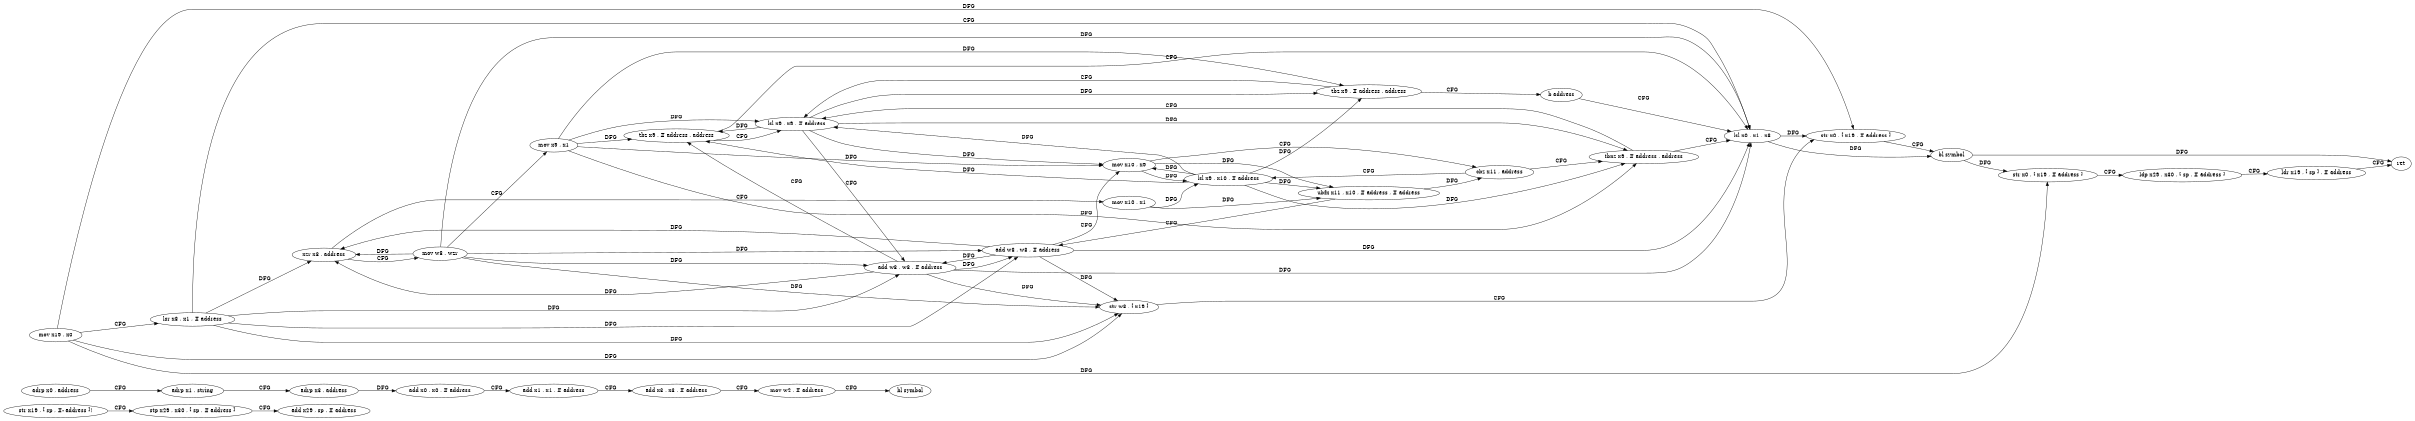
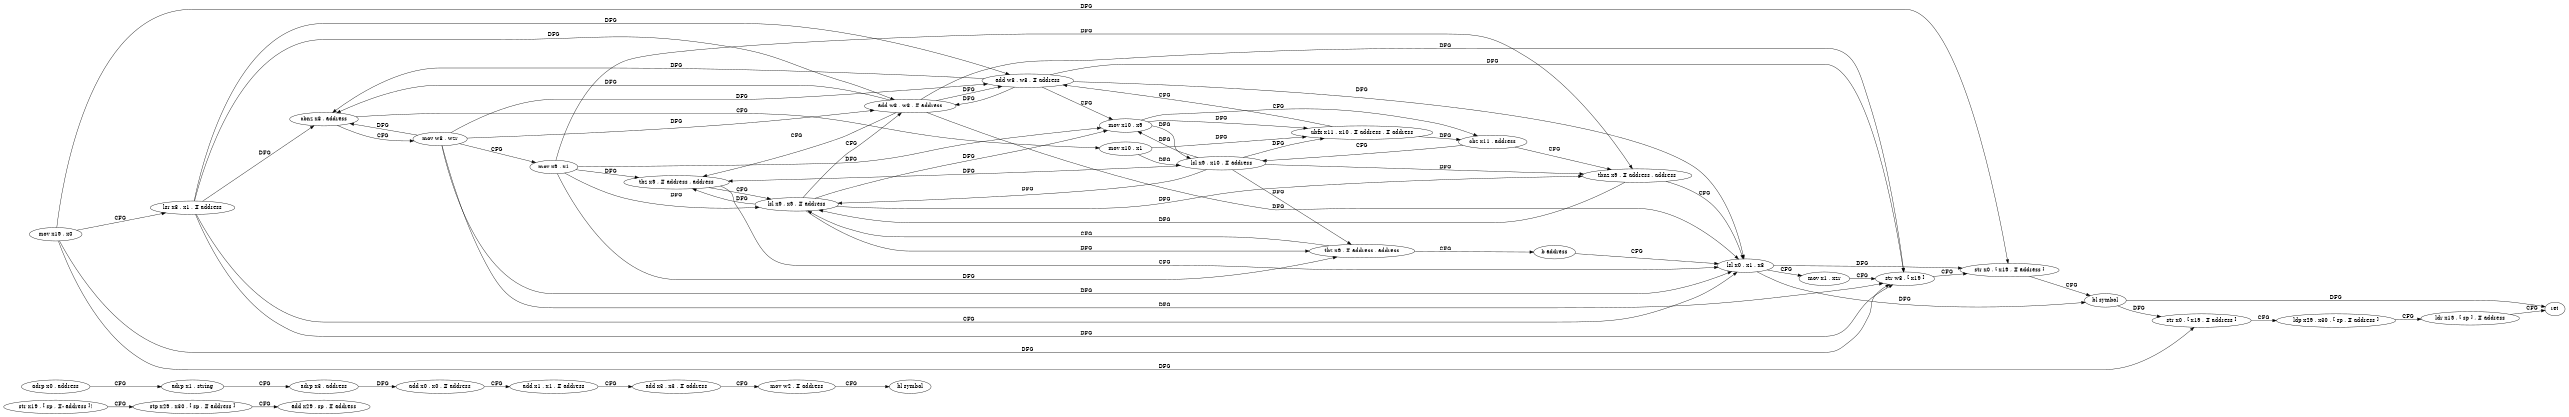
edge "tbnz x9 , # address , address" -> "lsl x9 , x9 , # address": label "CFG" -> "DFG"
node "xzr x8 , address": label "xzr x8 , address" -> "cbnz x8 , address"
node "mov x1 , xzr": added
